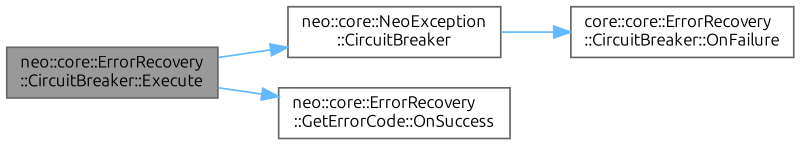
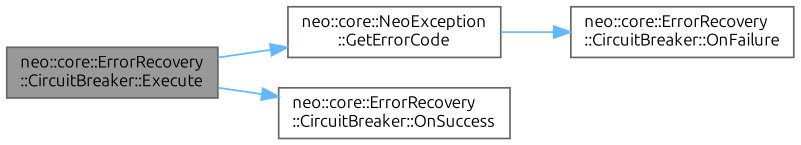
node "neo::core::NeoException ::CircuitBreaker": label "neo::core::NeoException ::CircuitBreaker" -> "neo::core::NeoException ::GetErrorCode"
node "core::core::ErrorRecovery ::CircuitBreaker::OnFailure": label "core::core::ErrorRecovery ::CircuitBreaker::OnFailure" -> "neo::core::ErrorRecovery ::CircuitBreaker::OnFailure"
node "neo::core::ErrorRecovery ::GetErrorCode::OnSuccess": label "neo::core::ErrorRecovery ::GetErrorCode::OnSuccess" -> "neo::core::ErrorRecovery ::CircuitBreaker::OnSuccess"
